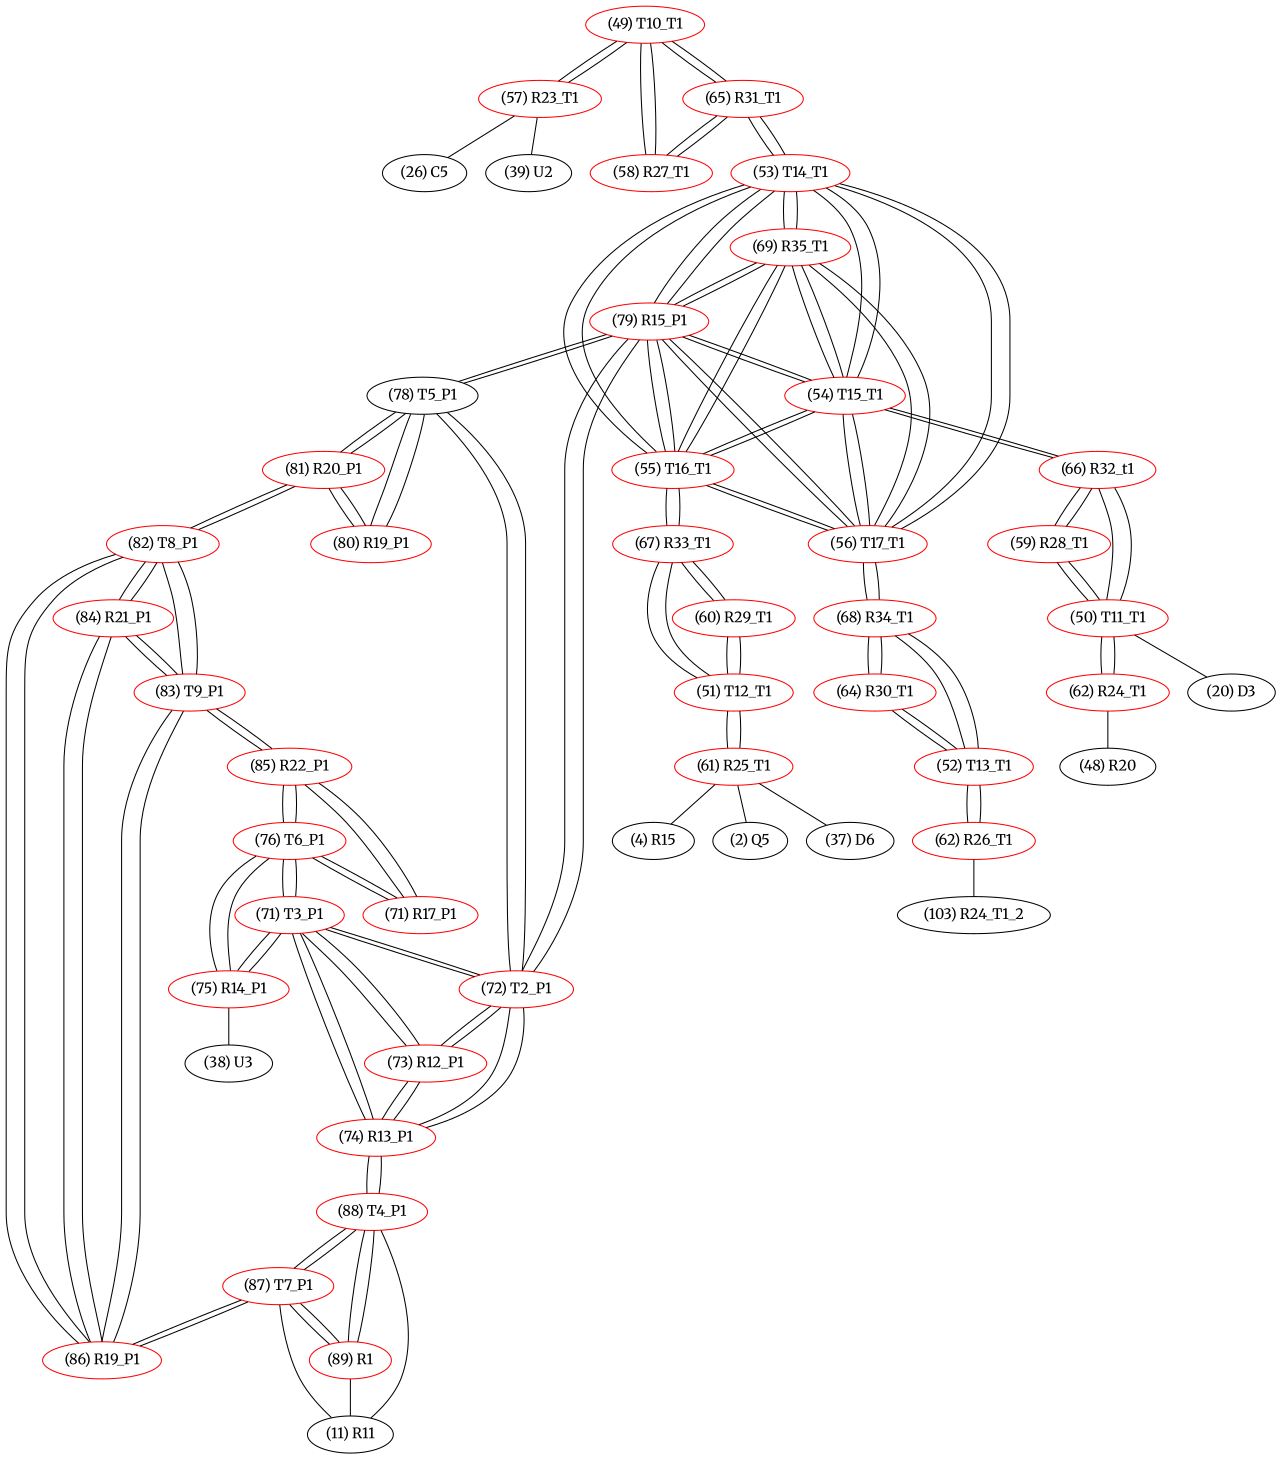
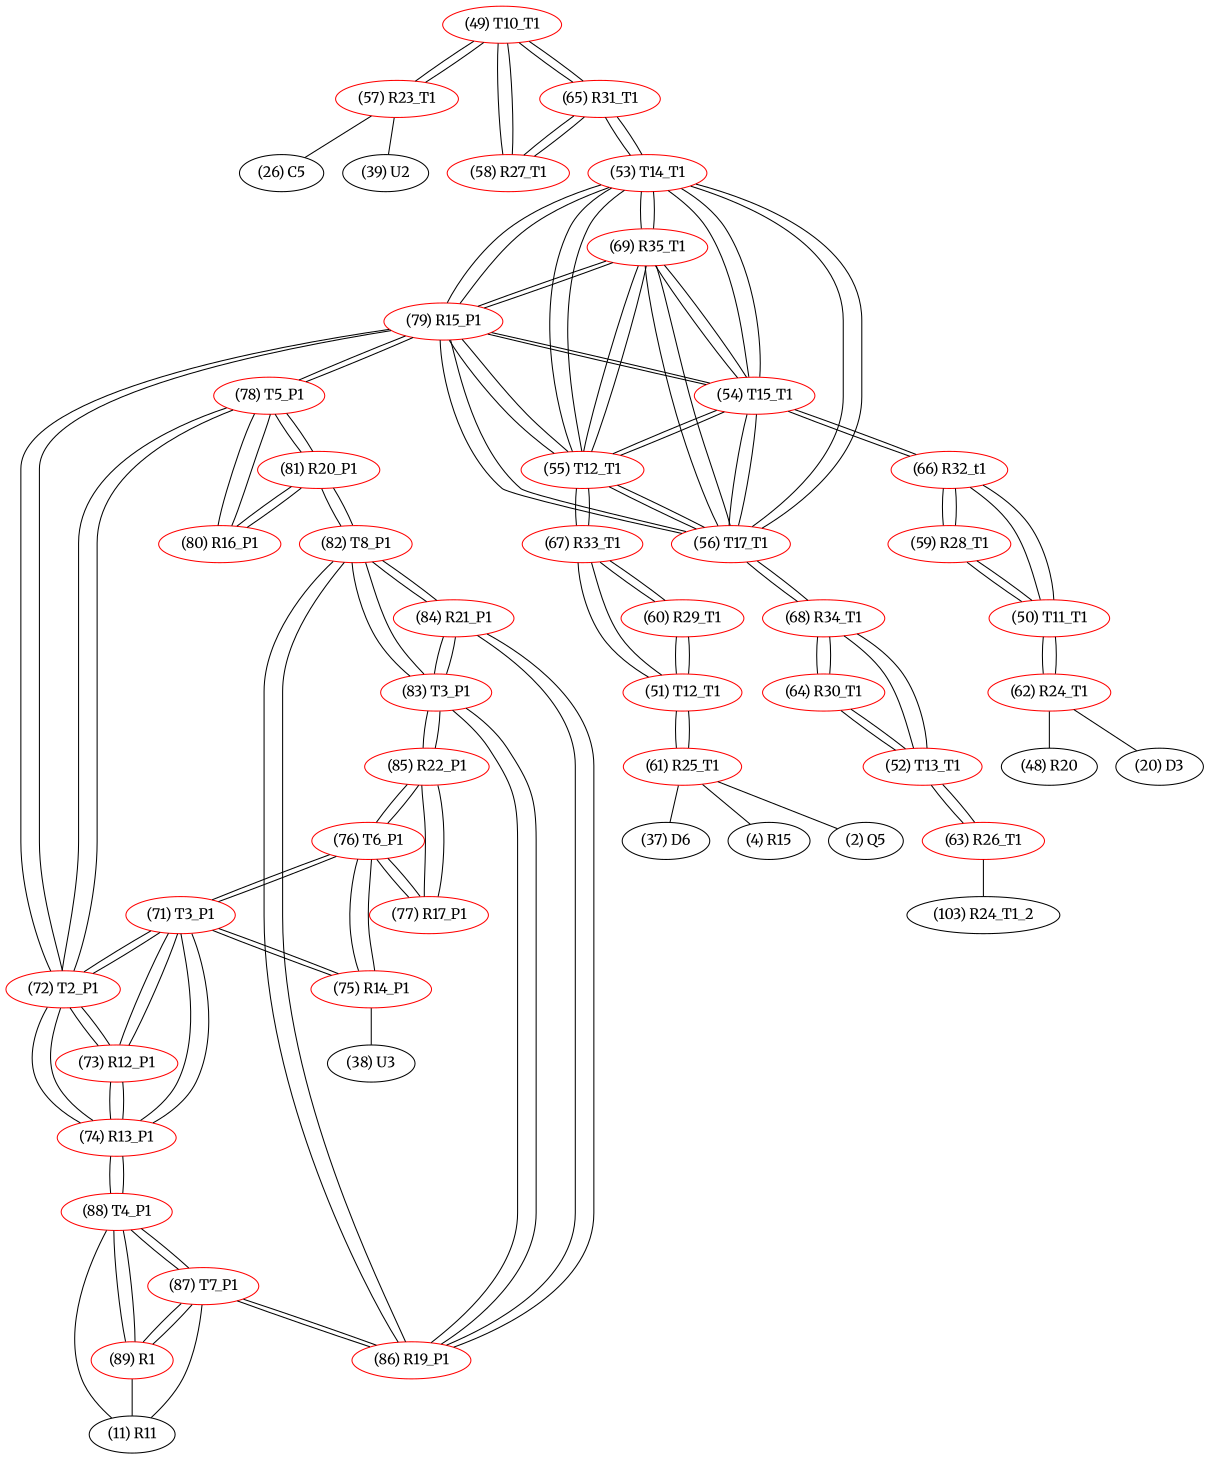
node "(78) T5_P1": color black -> red
node "(55) T16_T1": label "(55) T16_T1" -> "(55) T12_T1"
node "(80) R19_P1": label "(80) R19_P1" -> "(80) R16_P1"
edge "(50) T11_T1" -- "(20) D3": now "(62) R24_T1" -- "(20) D3"
node "(83) T9_P1": label "(83) T9_P1" -> "(83) T3_P1"
node "(62) R26_T1": label "(62) R26_T1" -> "(63) R26_T1"
node "(71) R17_P1": label "(71) R17_P1" -> "(77) R17_P1"
